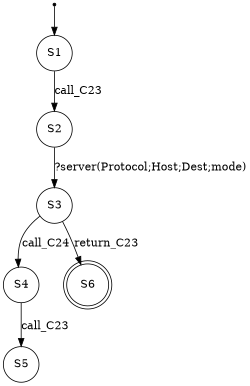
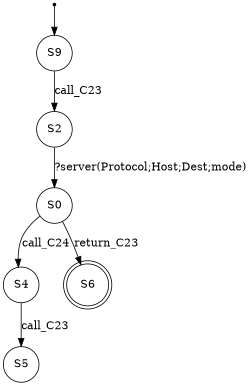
node "S1": label "S1" -> "S9"
node "S3": label "S3" -> "S0"
